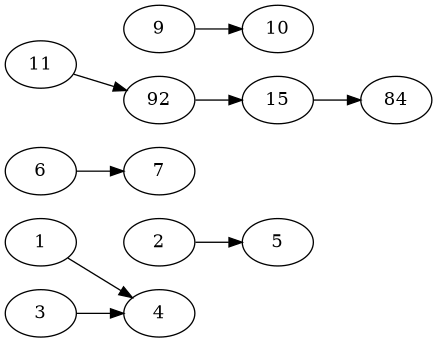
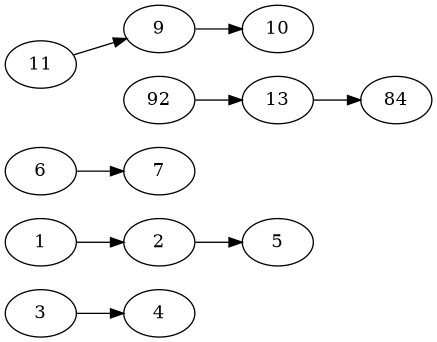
edge "11" -> "92": now "11" -> "9"
node "15": label "15" -> "13"
edge "1" -> "4": now "1" -> "2"
